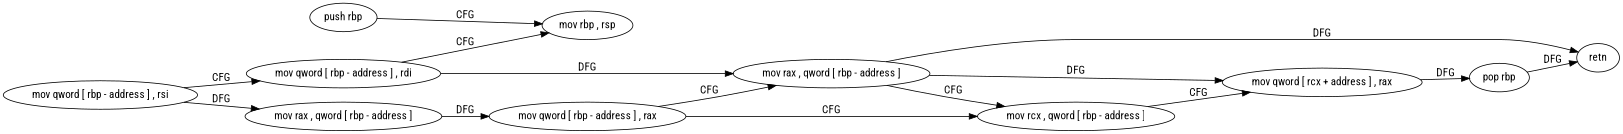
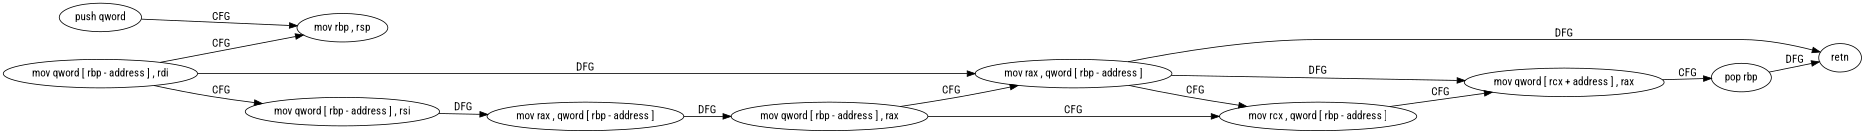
node "push rbp": label "push rbp" -> "push qword"
edge "mov qword [ rcx + address ] , rax" -> "pop rbp": label "DFG" -> "CFG"
edge "mov qword [ rbp - address ] , rsi" -> "mov qword [ rbp - address ] , rdi": reversed
